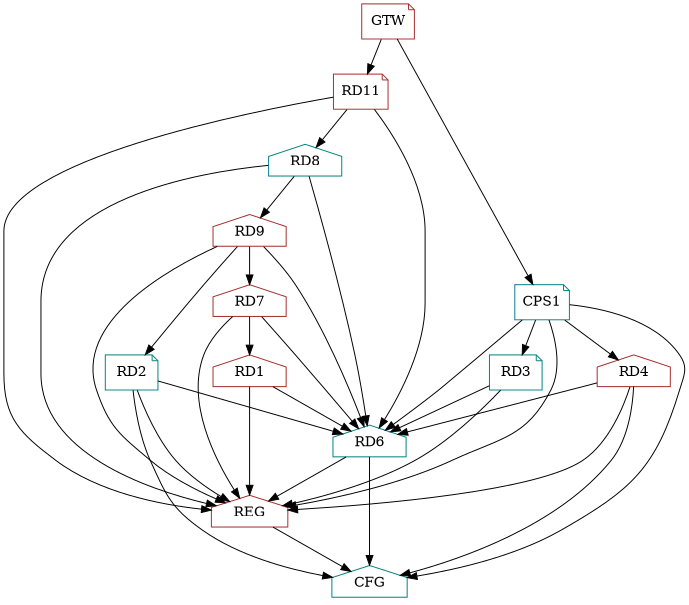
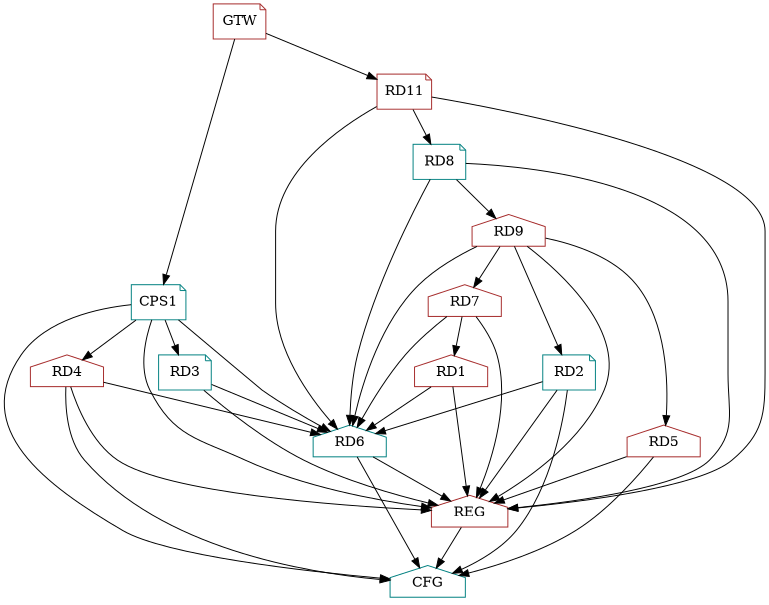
node "RD8": shape house -> note
node "RD5": added
